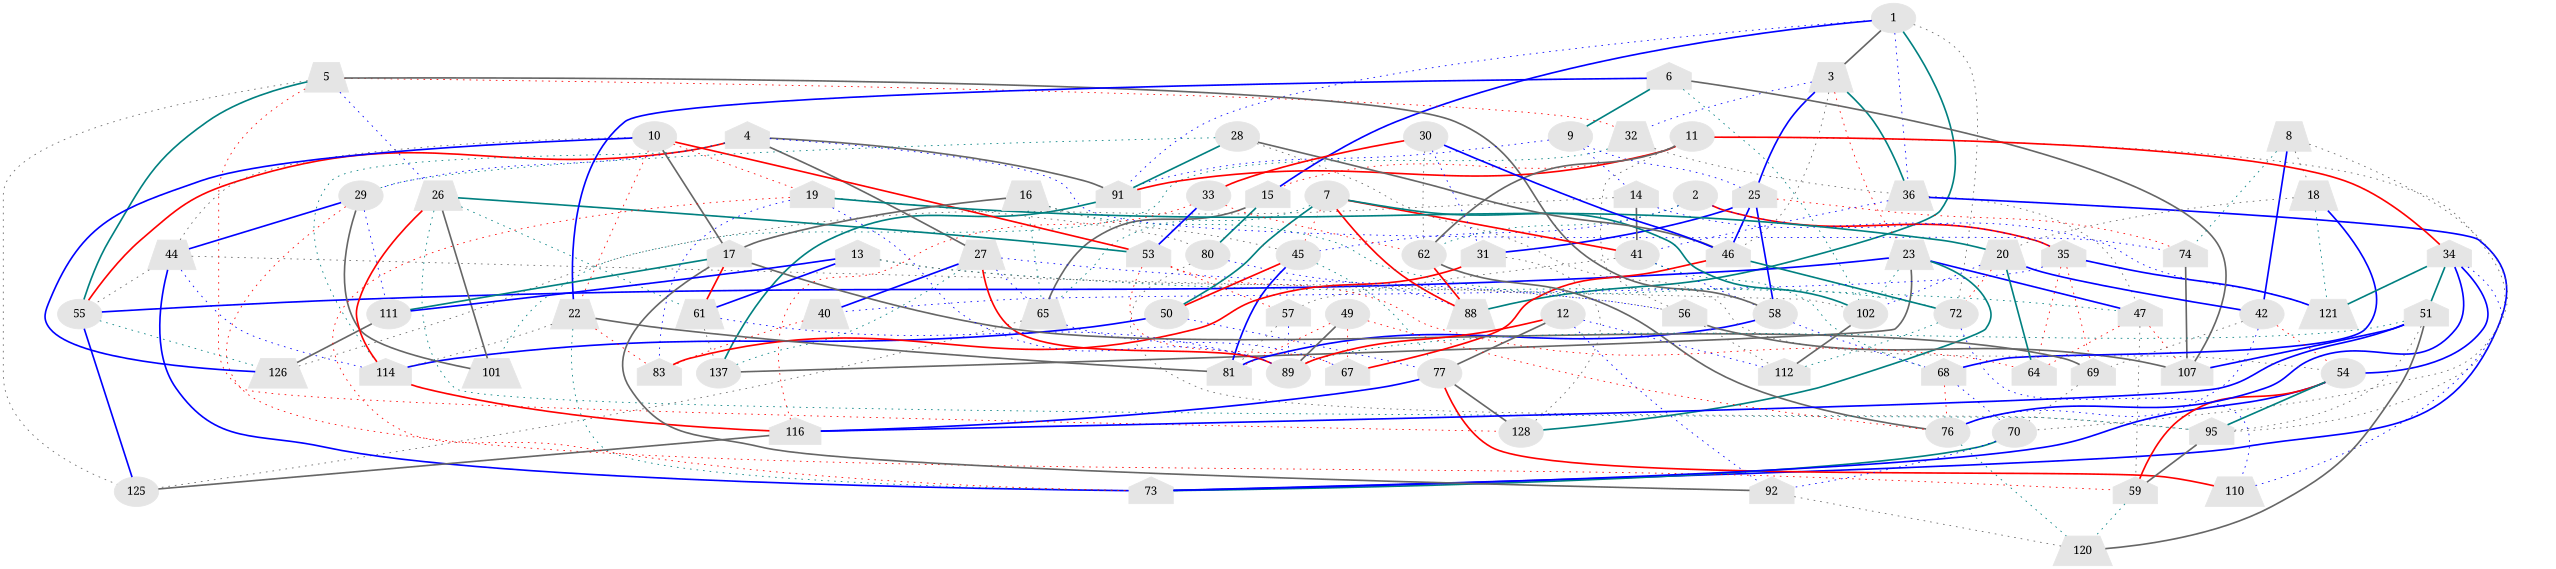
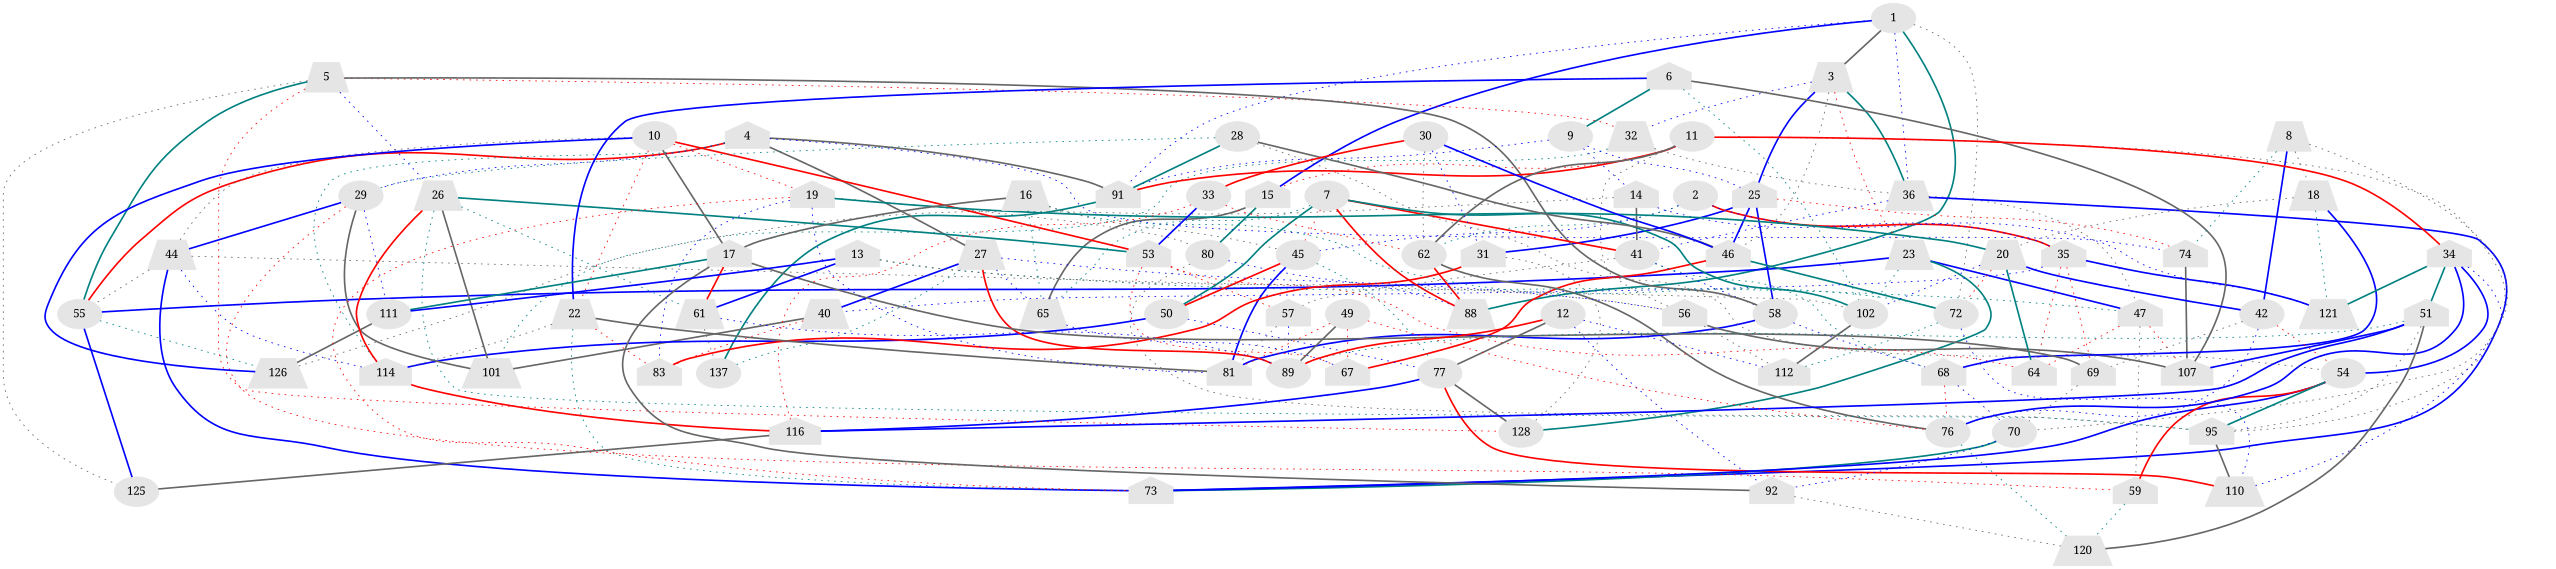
edge "19" -- "89": now "19" -- "81"
edge "40" -- "101": added
edge "23" -- "137": removed
edge "65" -- "125": removed
edge "95" -- "59": now "95" -- "110"
